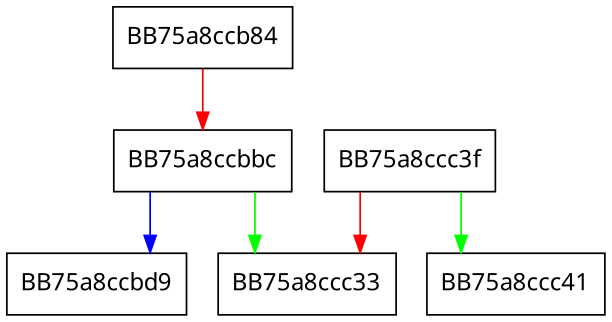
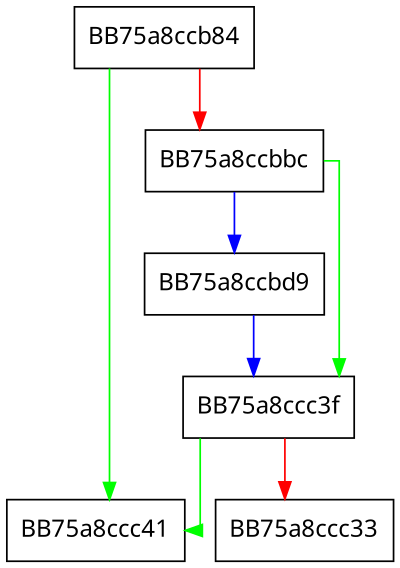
edge "BB75a8ccbbc" -> "BB75a8ccc33": now "BB75a8ccbbc" -> "BB75a8ccc3f"
edge "BB75a8ccb84" -> "BB75a8ccc41": added
edge "BB75a8ccbd9" -> "BB75a8ccc3f": added
